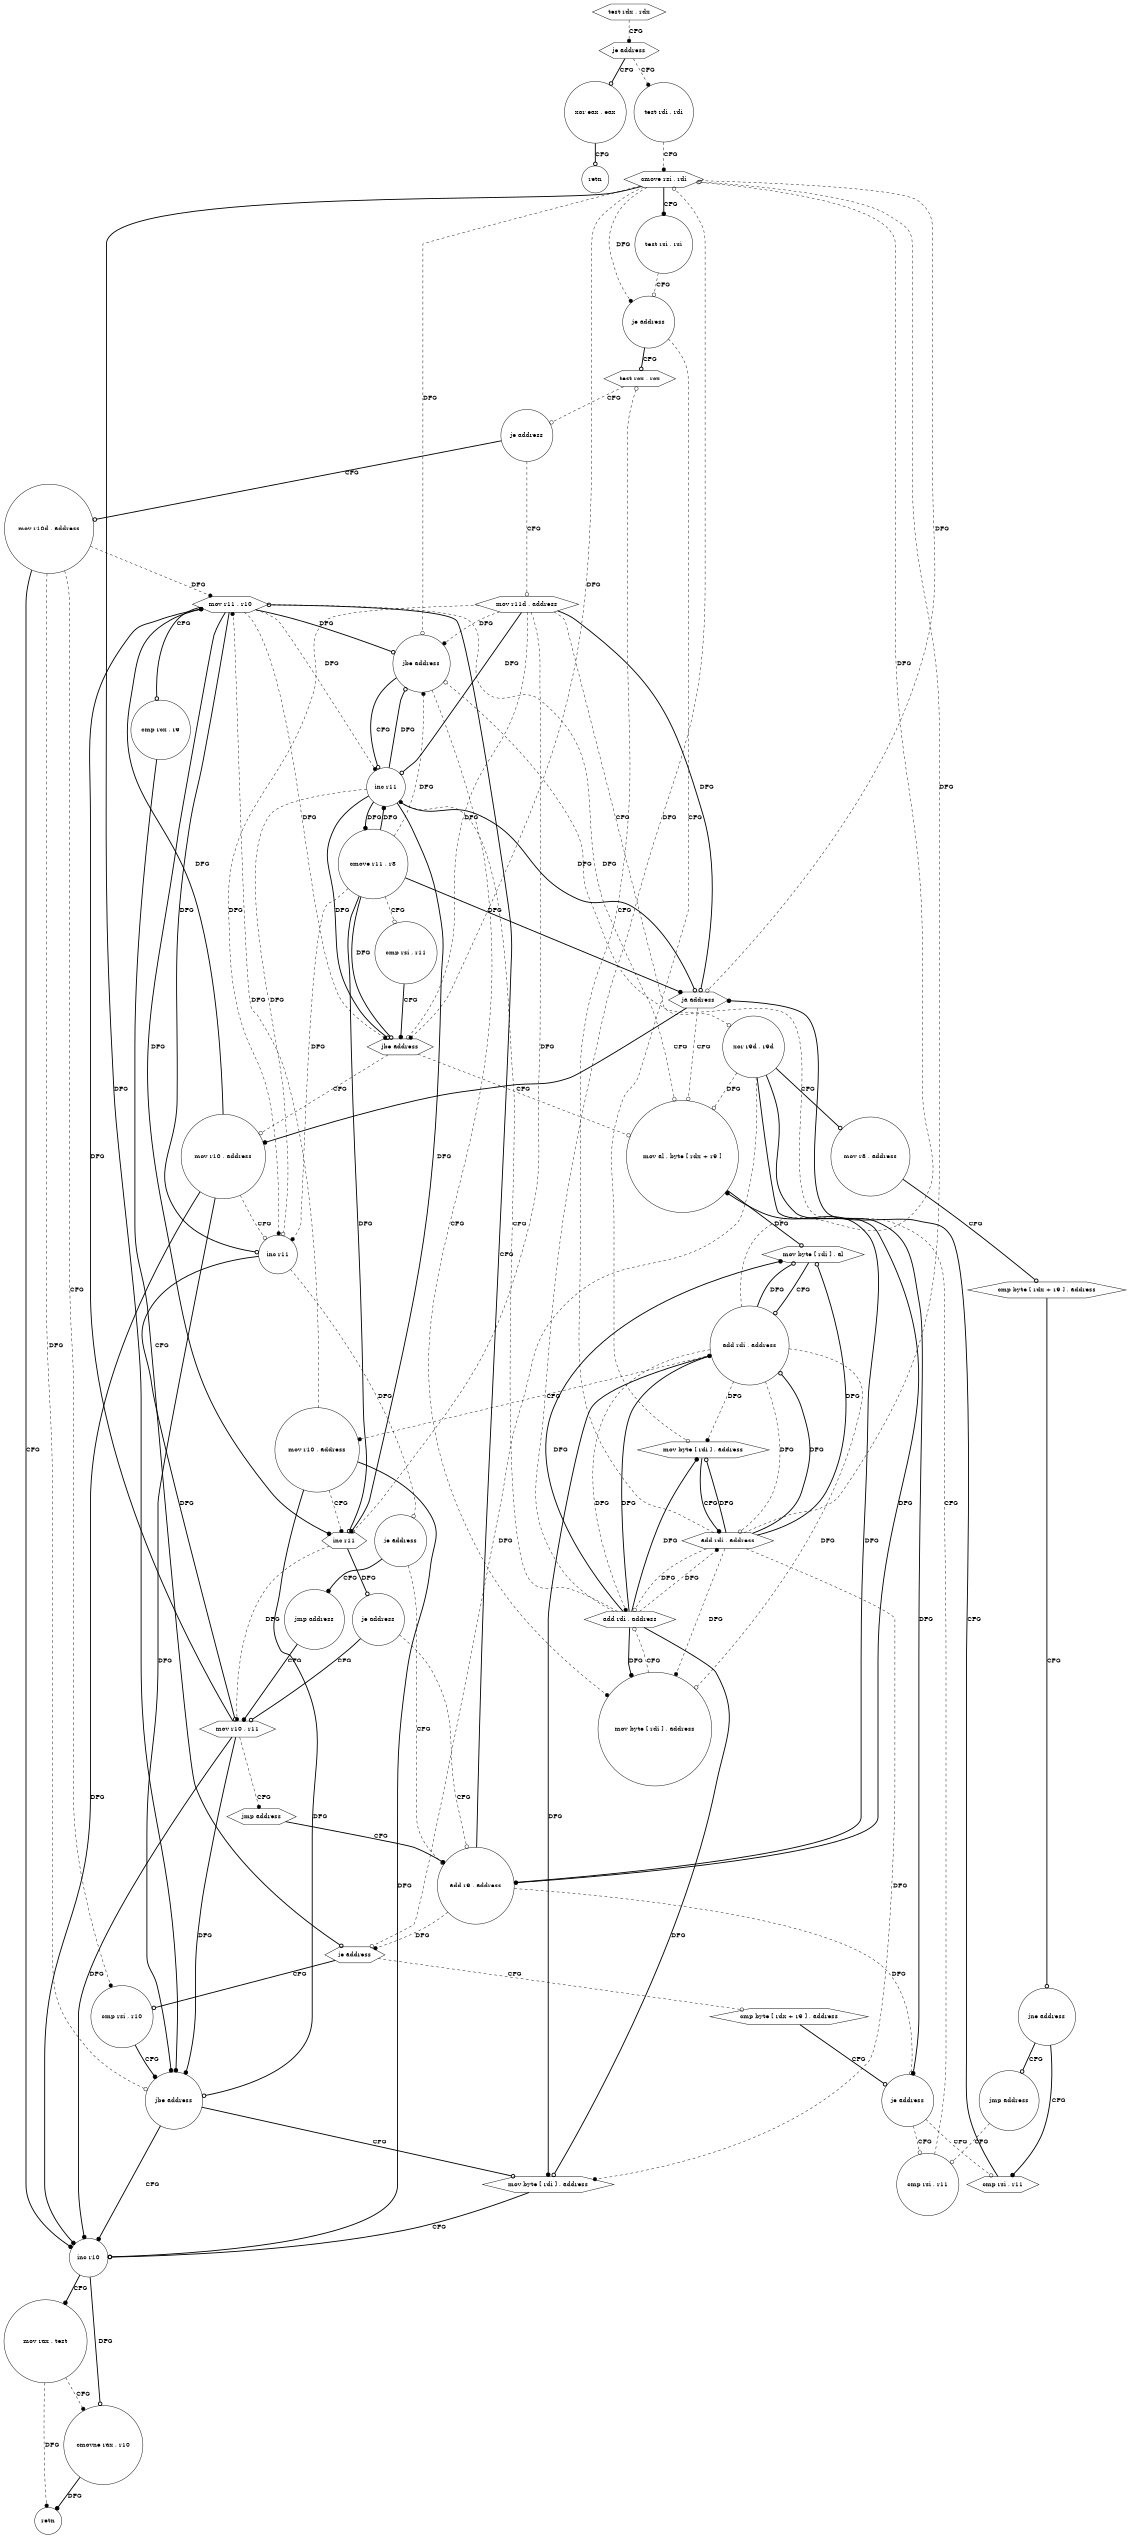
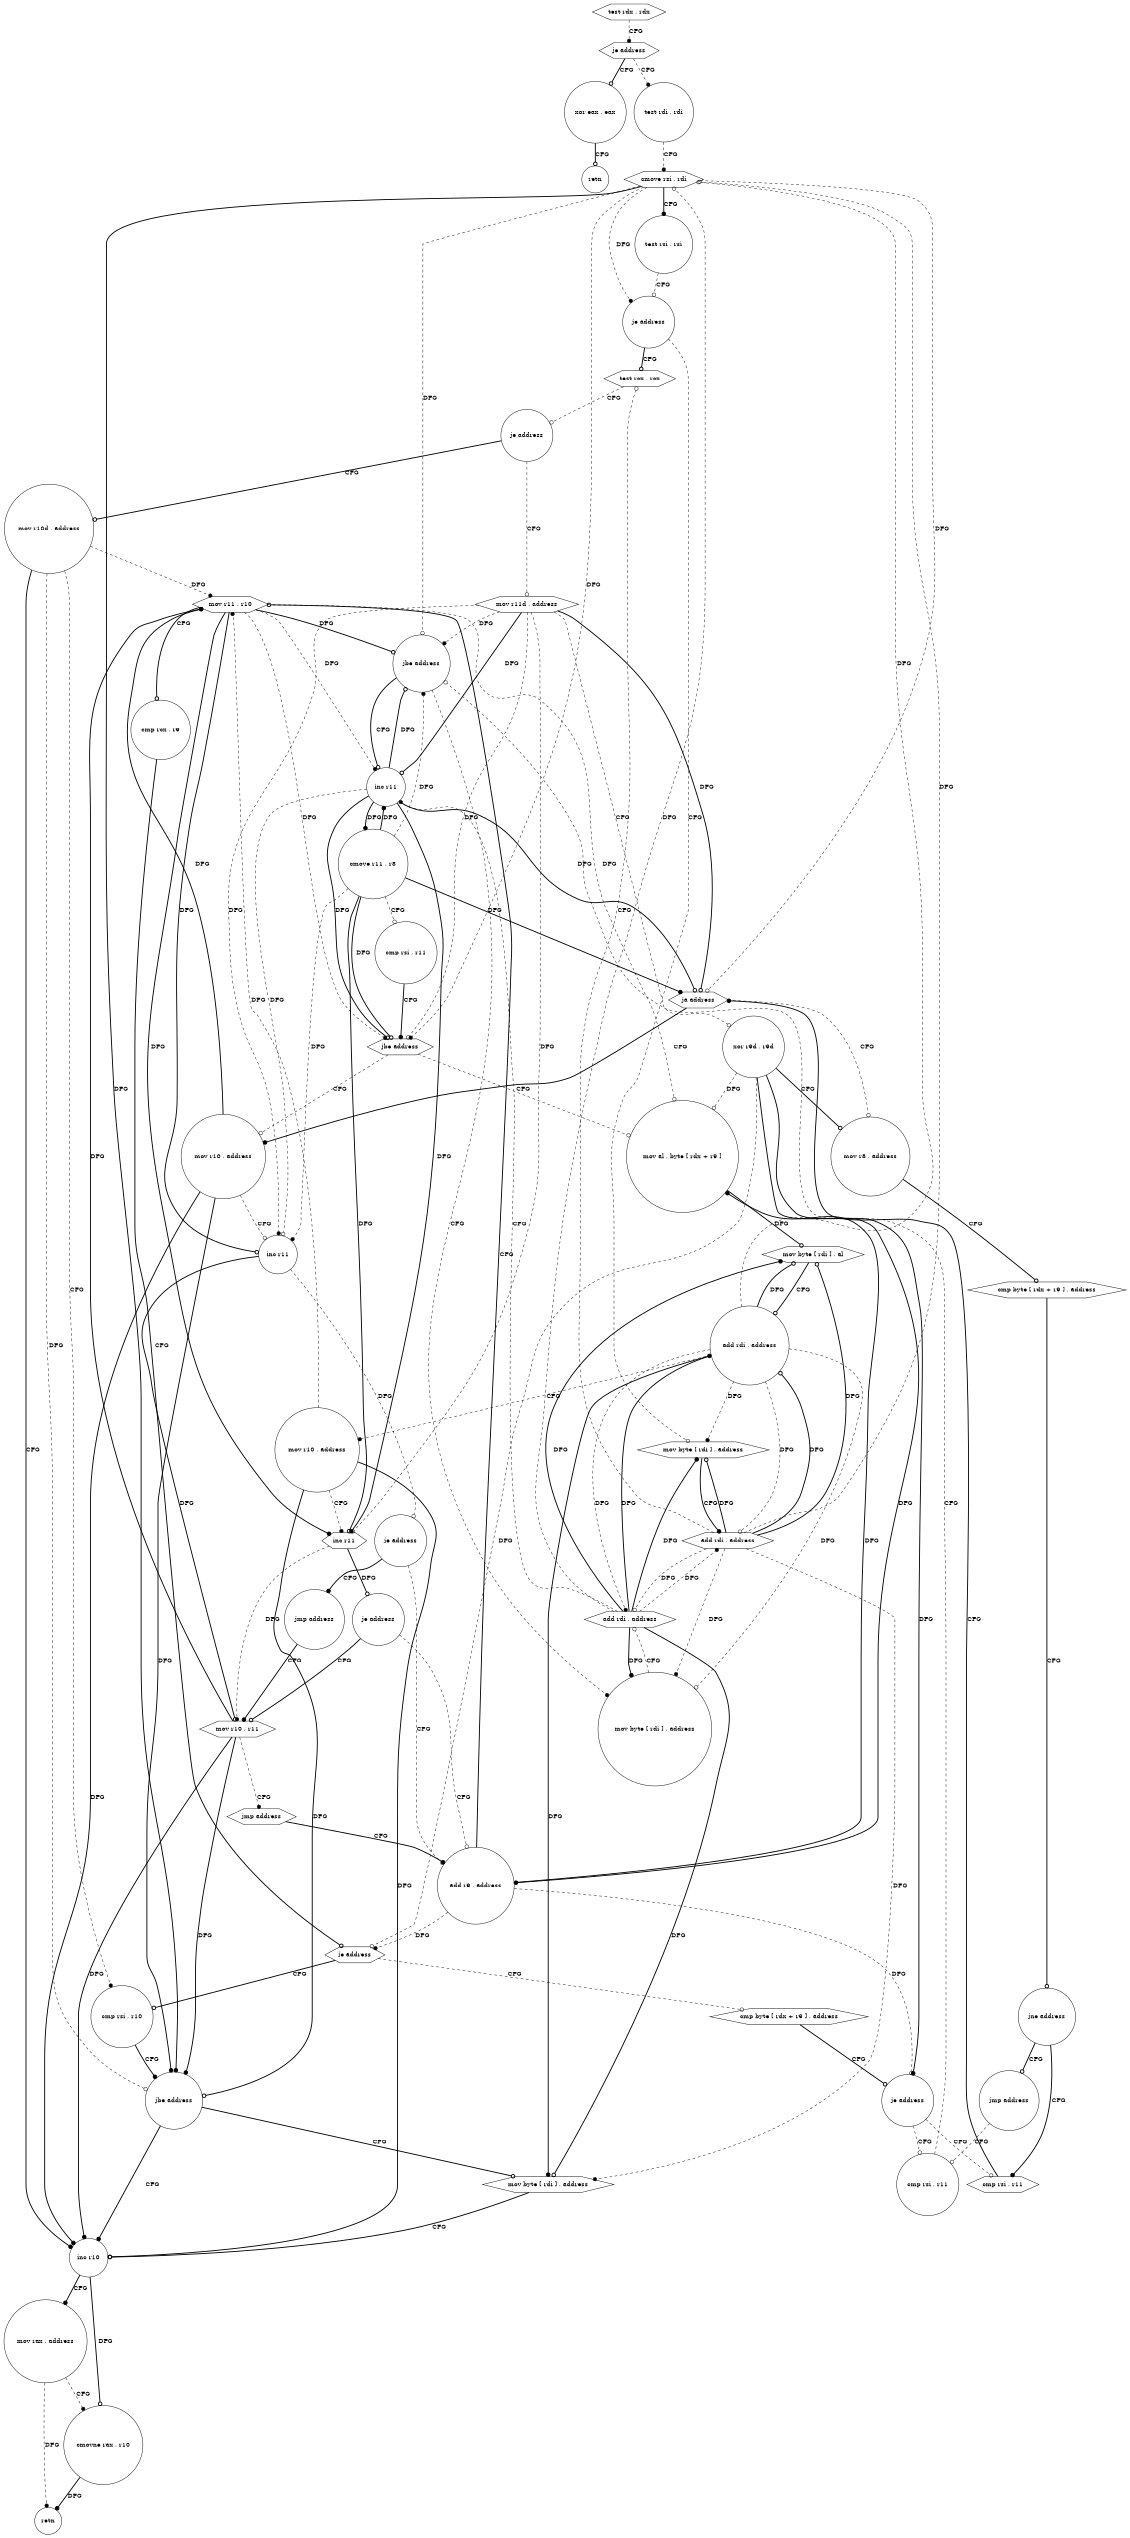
edge "ja address" -> "mov al , byte [ rdx + r9 ]": now "ja address" -> "mov r8 , address"
node "mov rax , test": label "mov rax , test" -> "mov rax , address"
